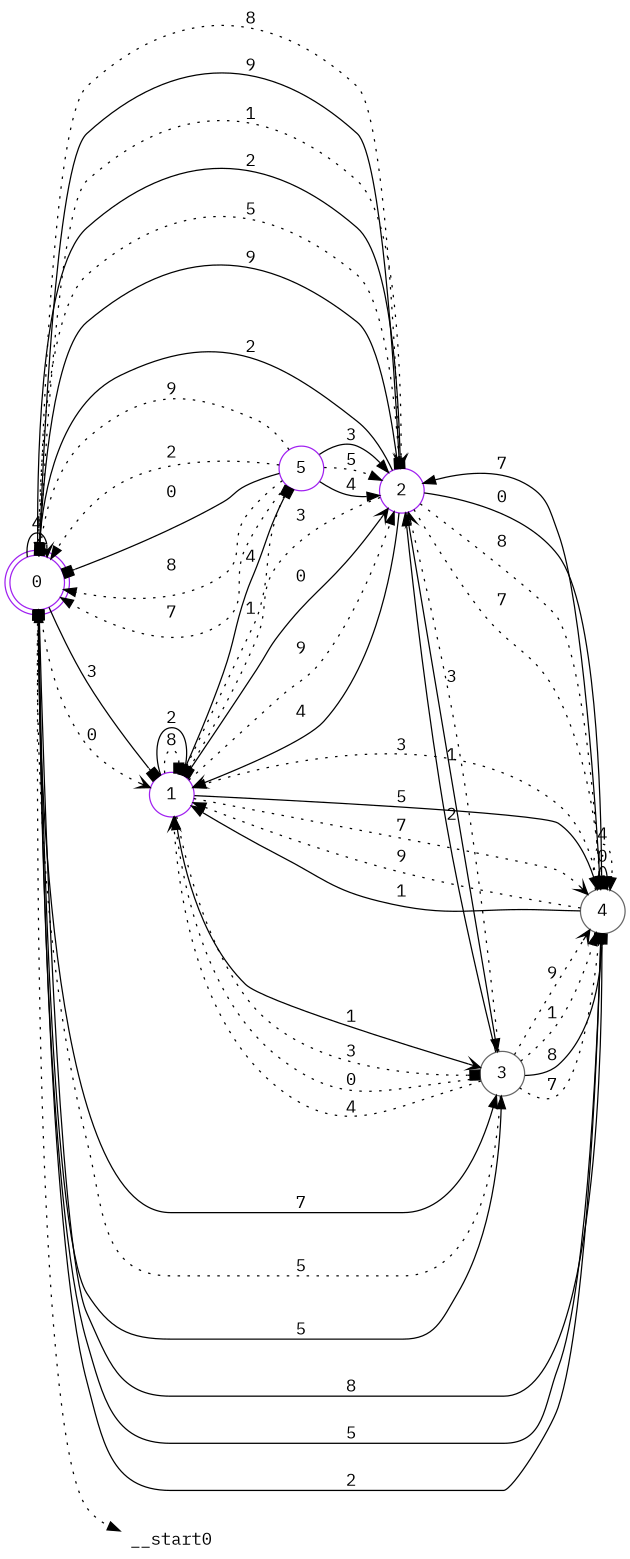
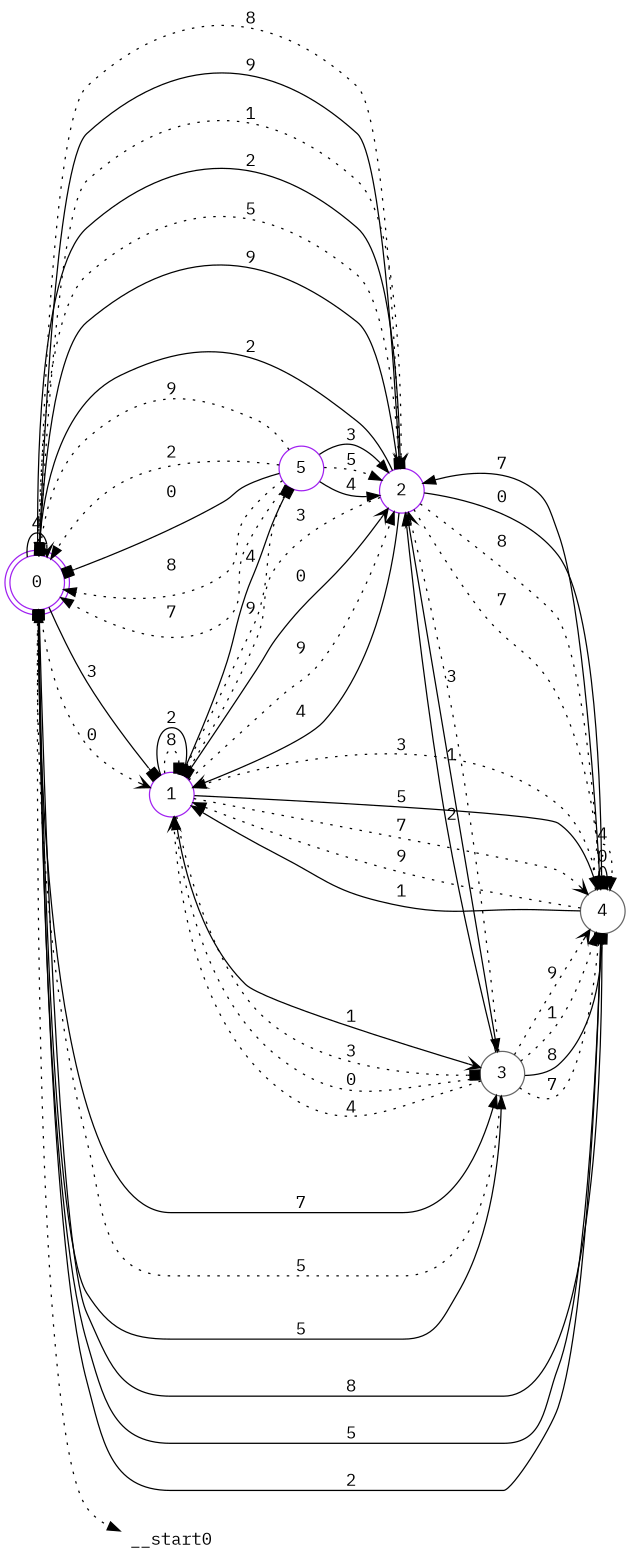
edge "5" -> "1": label "1" -> "9"
